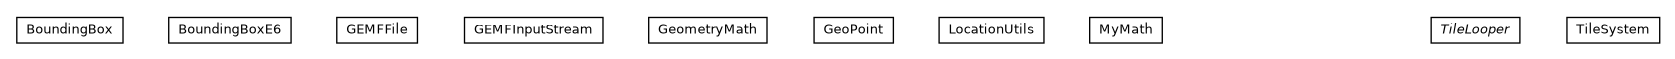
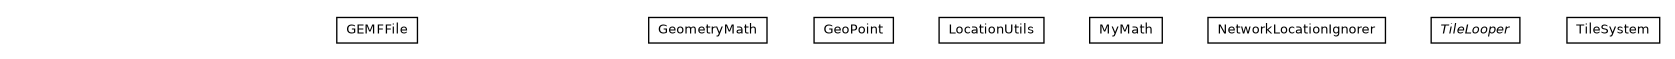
node "BoundingBox": removed
node "BoundingBoxE6": removed
node "GEMFInputStream": removed
node "NetworkLocationIgnorer": added
